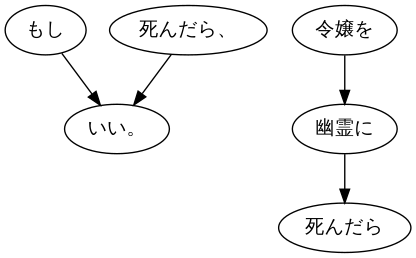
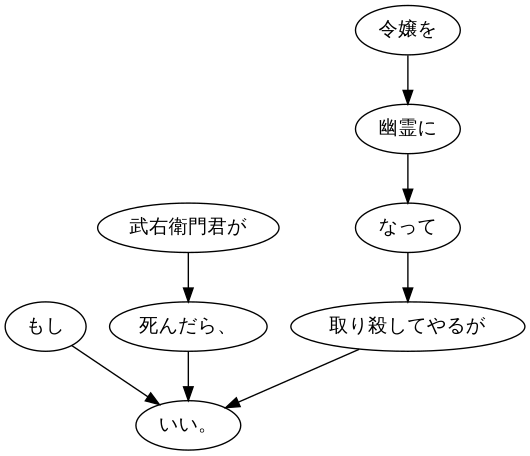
node "武右衛門君が": added
node "死んだら": label "死んだら" -> "なって"
node "取り殺してやるが": added
